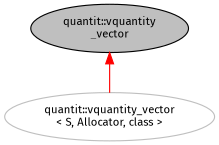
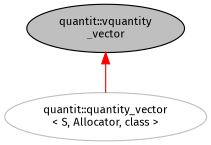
node "quantit::vquantity_vector < S, Allocator, class >": label "quantit::vquantity_vector < S, Allocator, class >" -> "quantit::quantity_vector < S, Allocator, class >"
